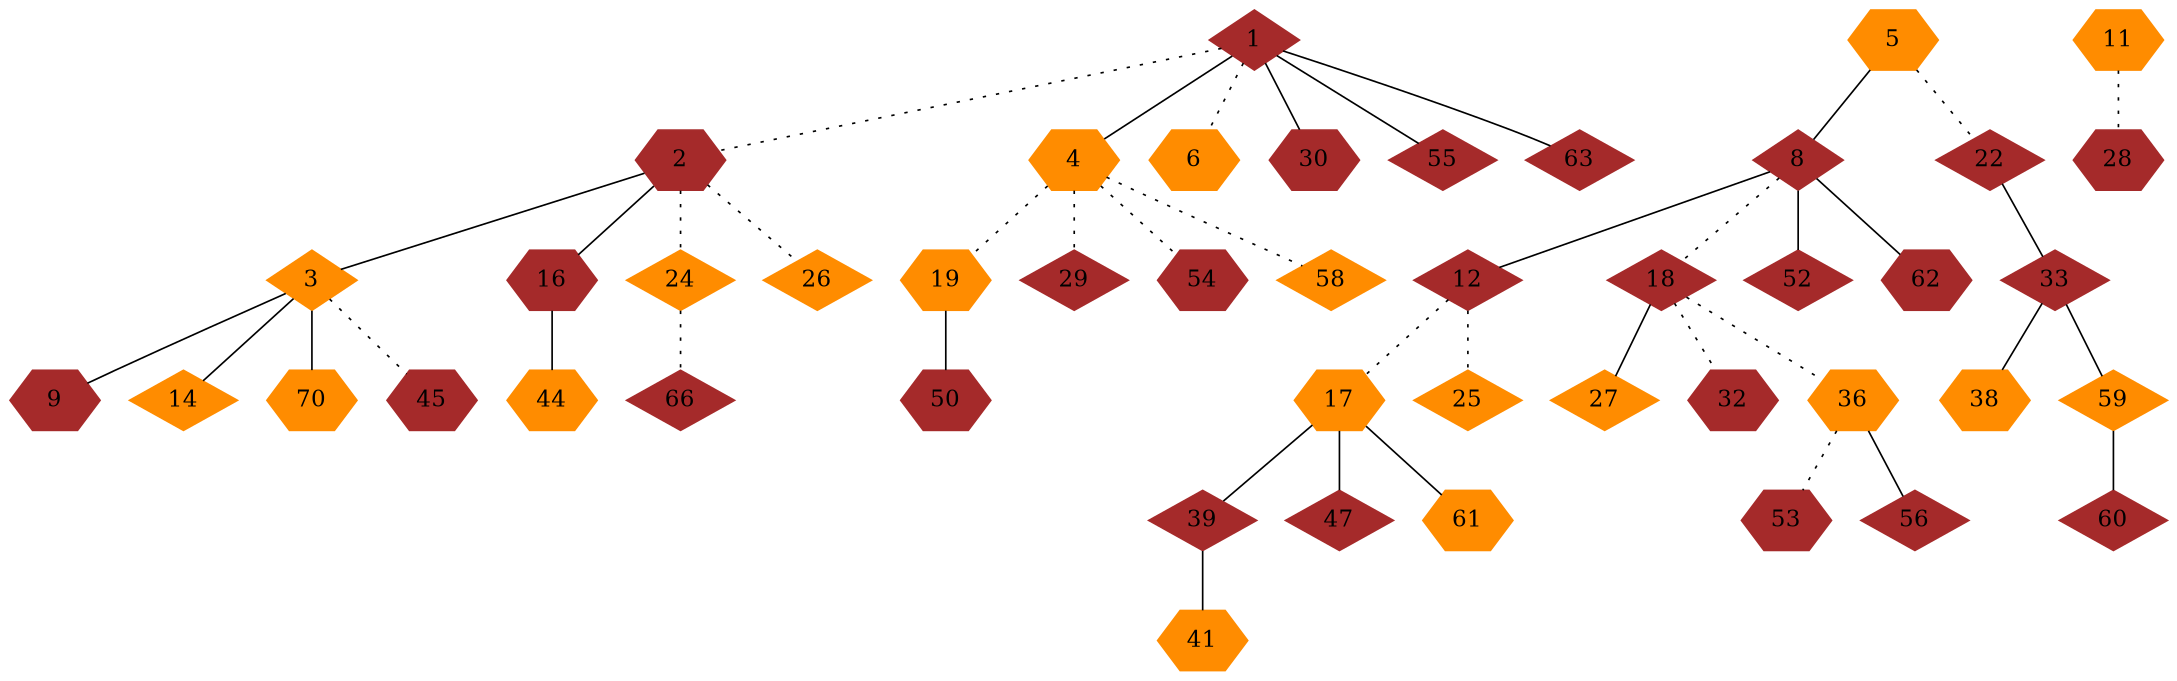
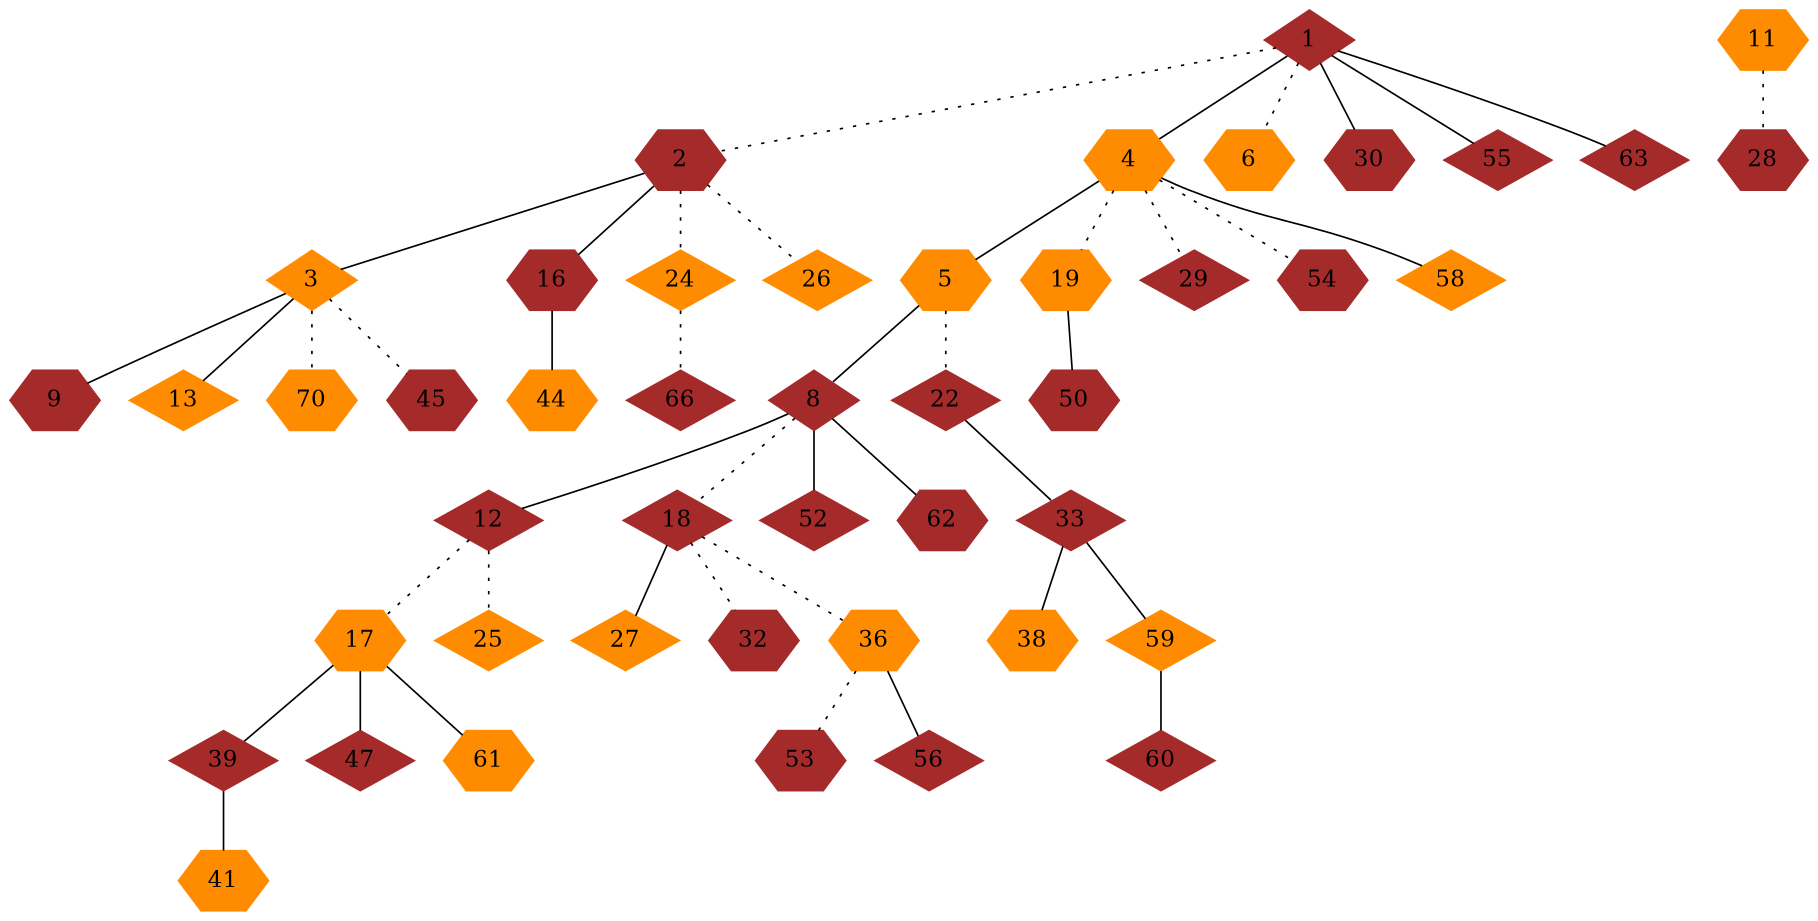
edge "4" -- "5": added
edge "4" -- "58": style dotted -> solid
edge "3" -- "70": style solid -> dotted
node "14": label "14" -> "13"
